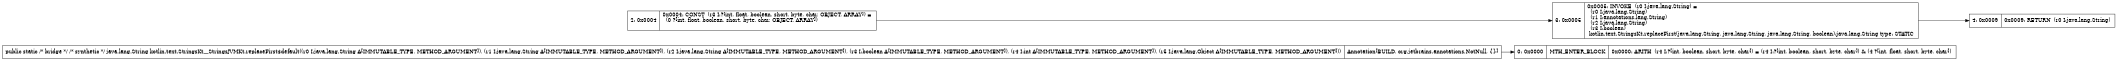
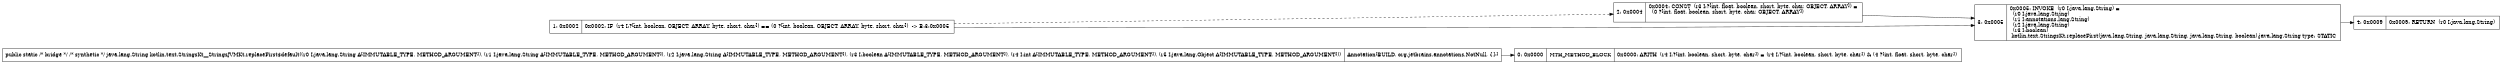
node "1: 0x0002": added
node "0: 0x0000": text "MTH_ENTER_BLOCK" -> "MTH_METHOD_BLOCK"
